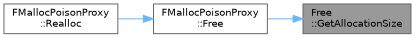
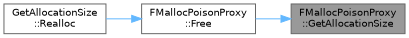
node "FMallocPoisonProxy ::Realloc": label "FMallocPoisonProxy ::Realloc" -> "GetAllocationSize ::Realloc"
node "Free ::GetAllocationSize": label "Free ::GetAllocationSize" -> "FMallocPoisonProxy ::GetAllocationSize"
